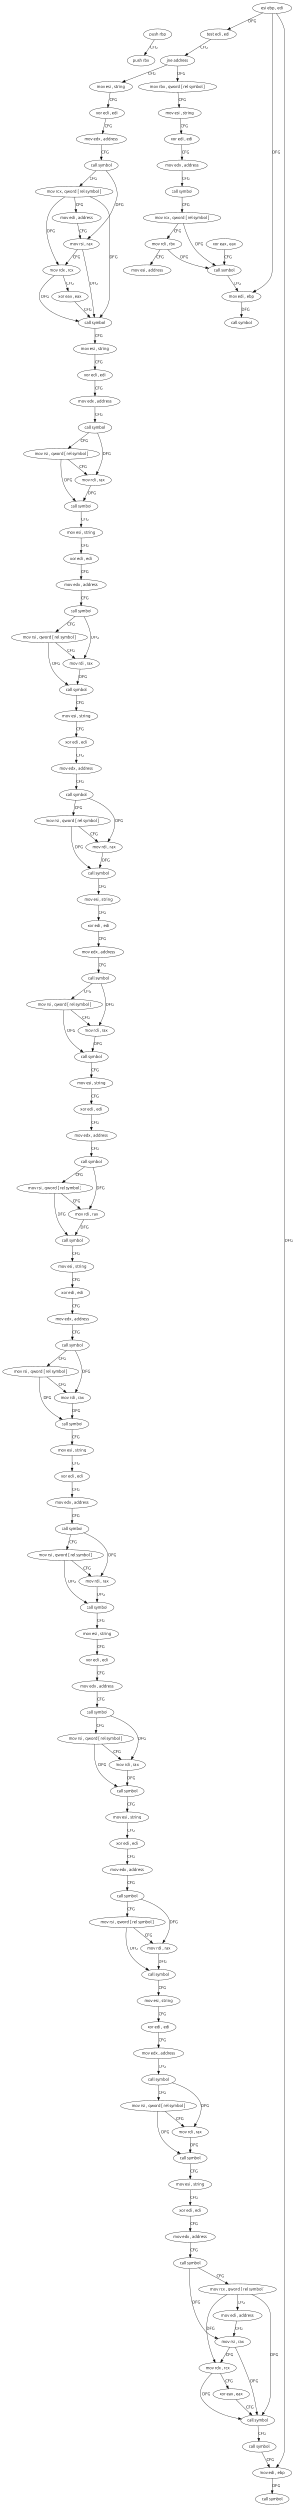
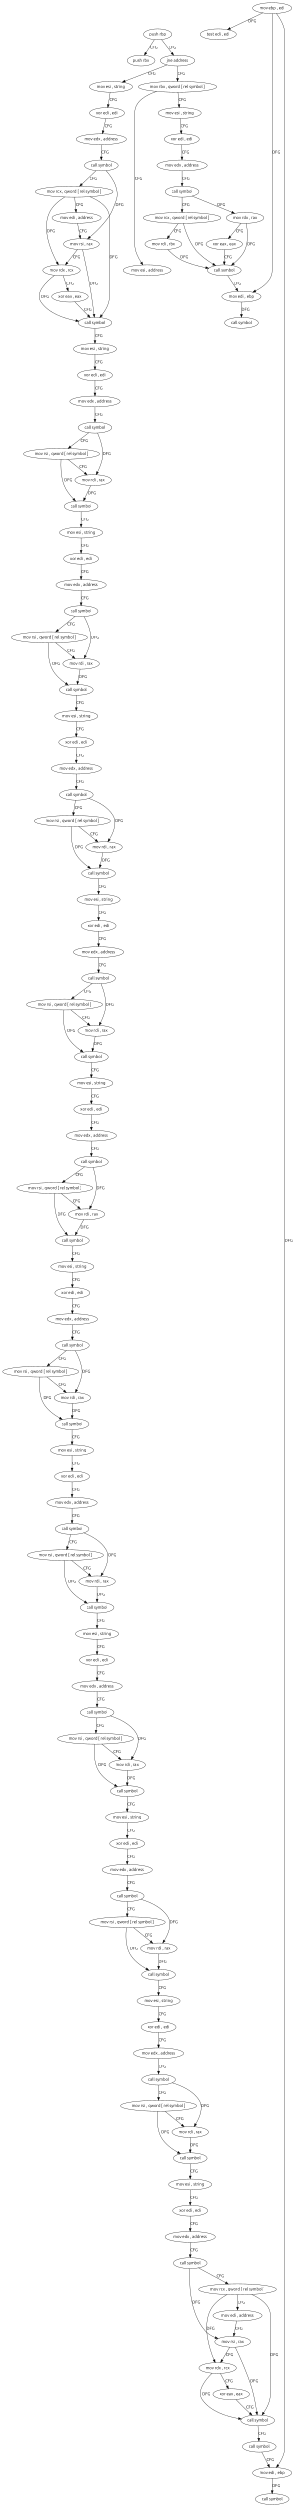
node "esi ebp , edi": label "esi ebp , edi" -> "mov ebp , edi"
edge "test edi , edi" -> "jne address": now "push rbp" -> "jne address"
edge "jne address" -> "mov rbx , qword [ rel symbol ]": label "DFG" -> "CFG"
node "mov rdx , rax": added
edge "mov rdi , rbx" -> "mov esi , address": now "mov rbx , qword [ rel symbol ]" -> "mov esi , address"
